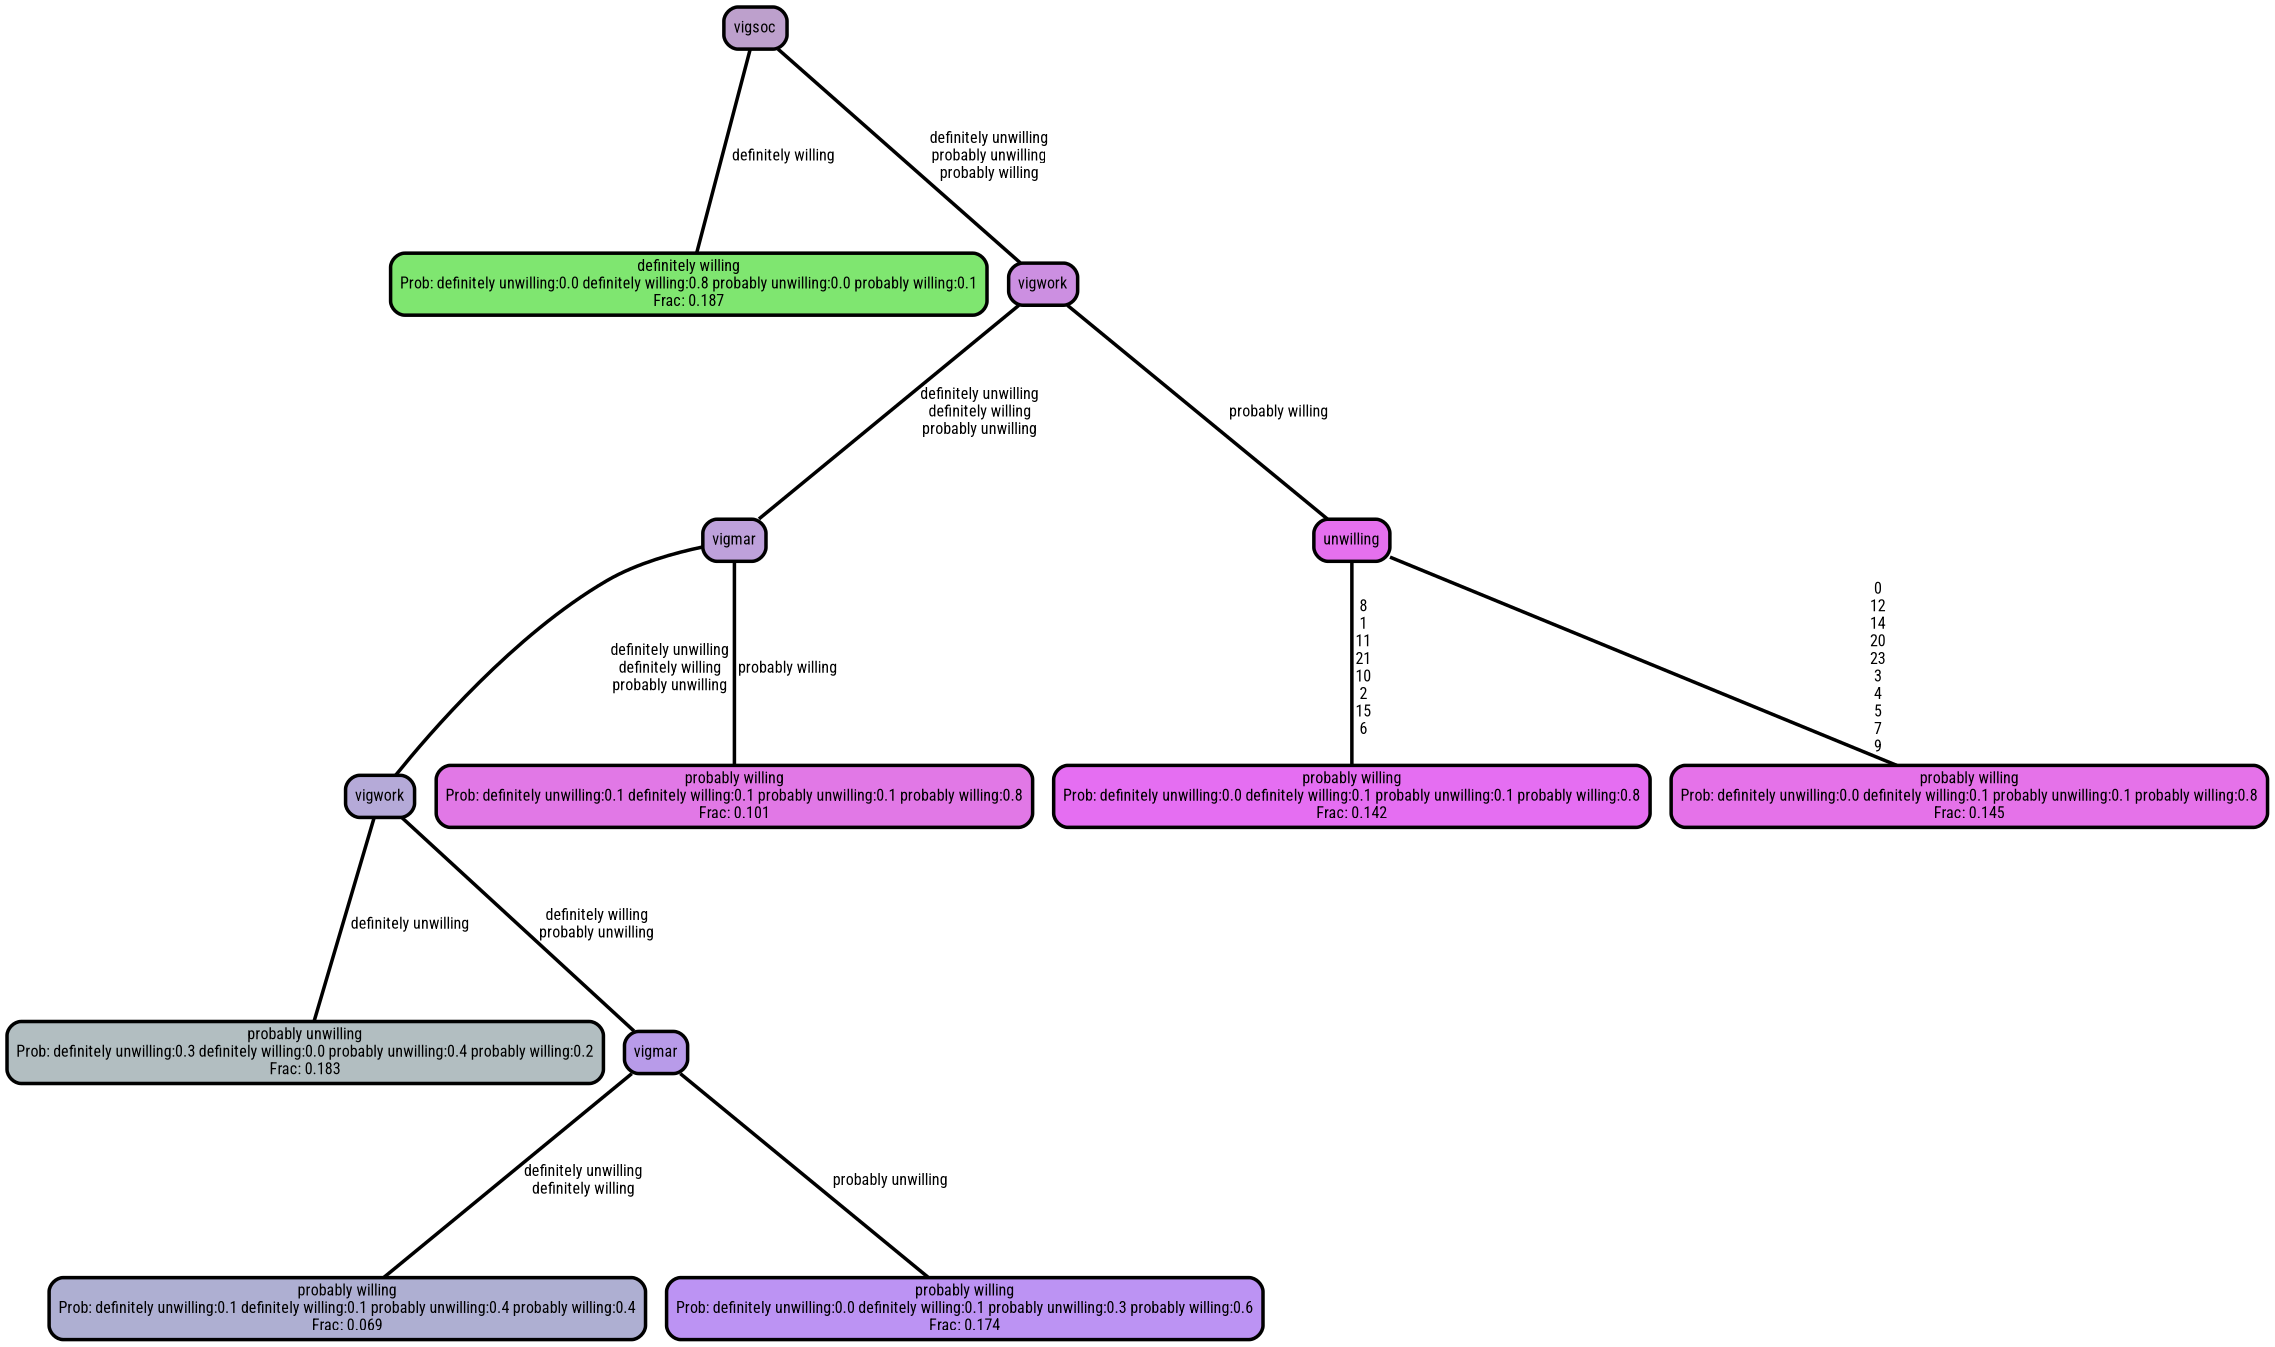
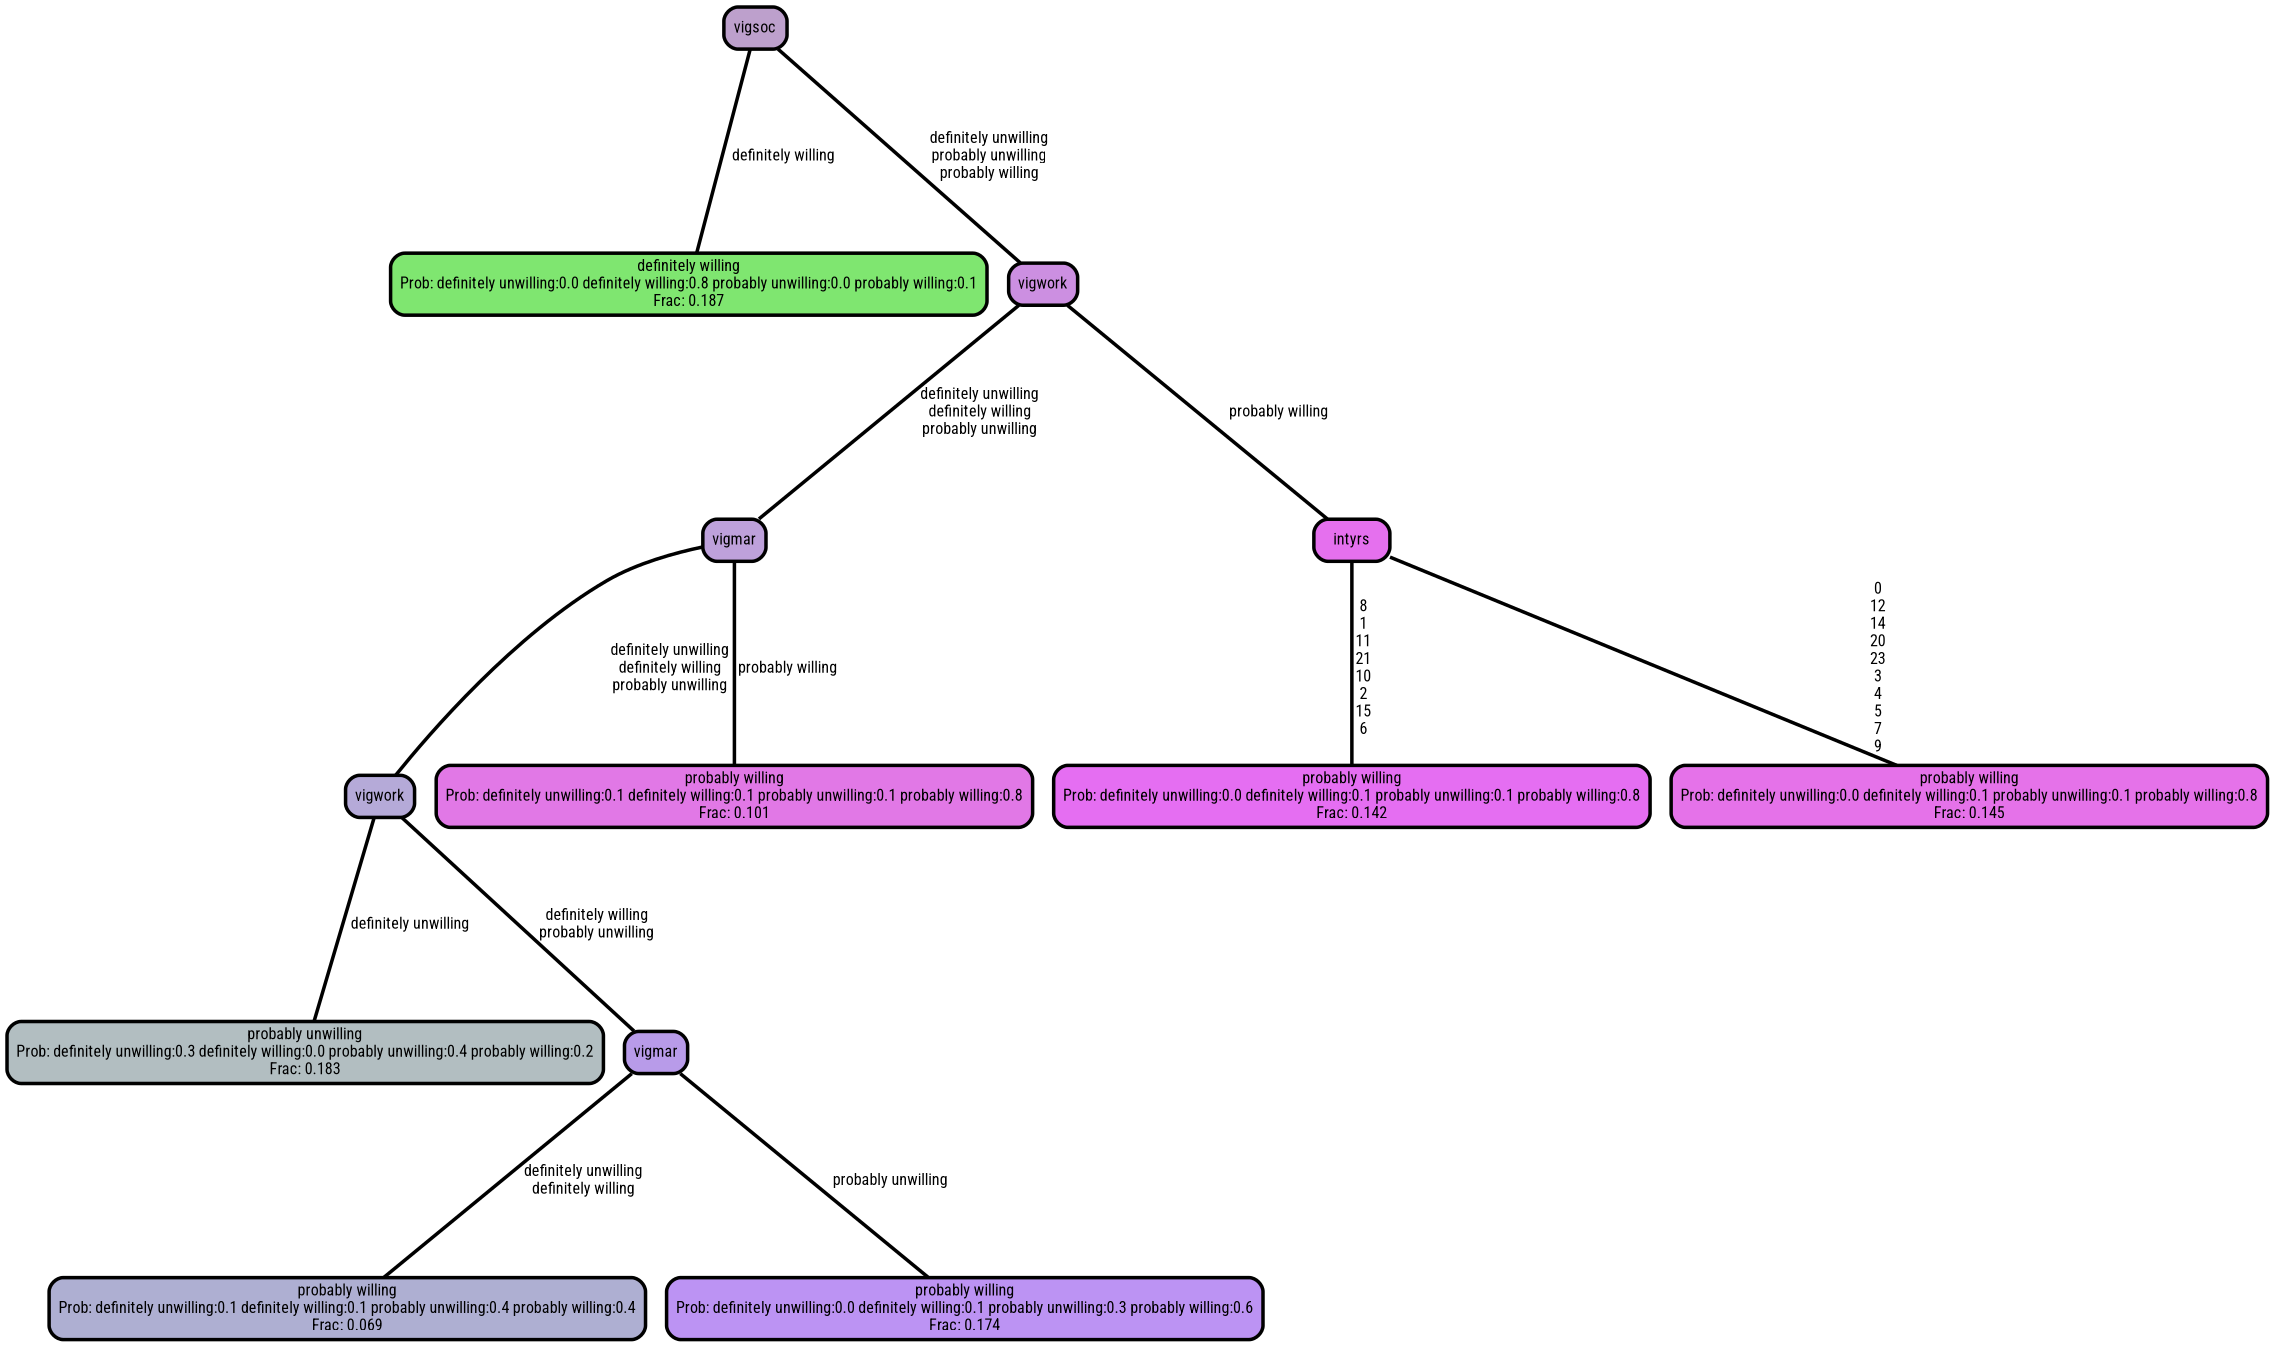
node "unwilling": label "unwilling" -> "intyrs"
